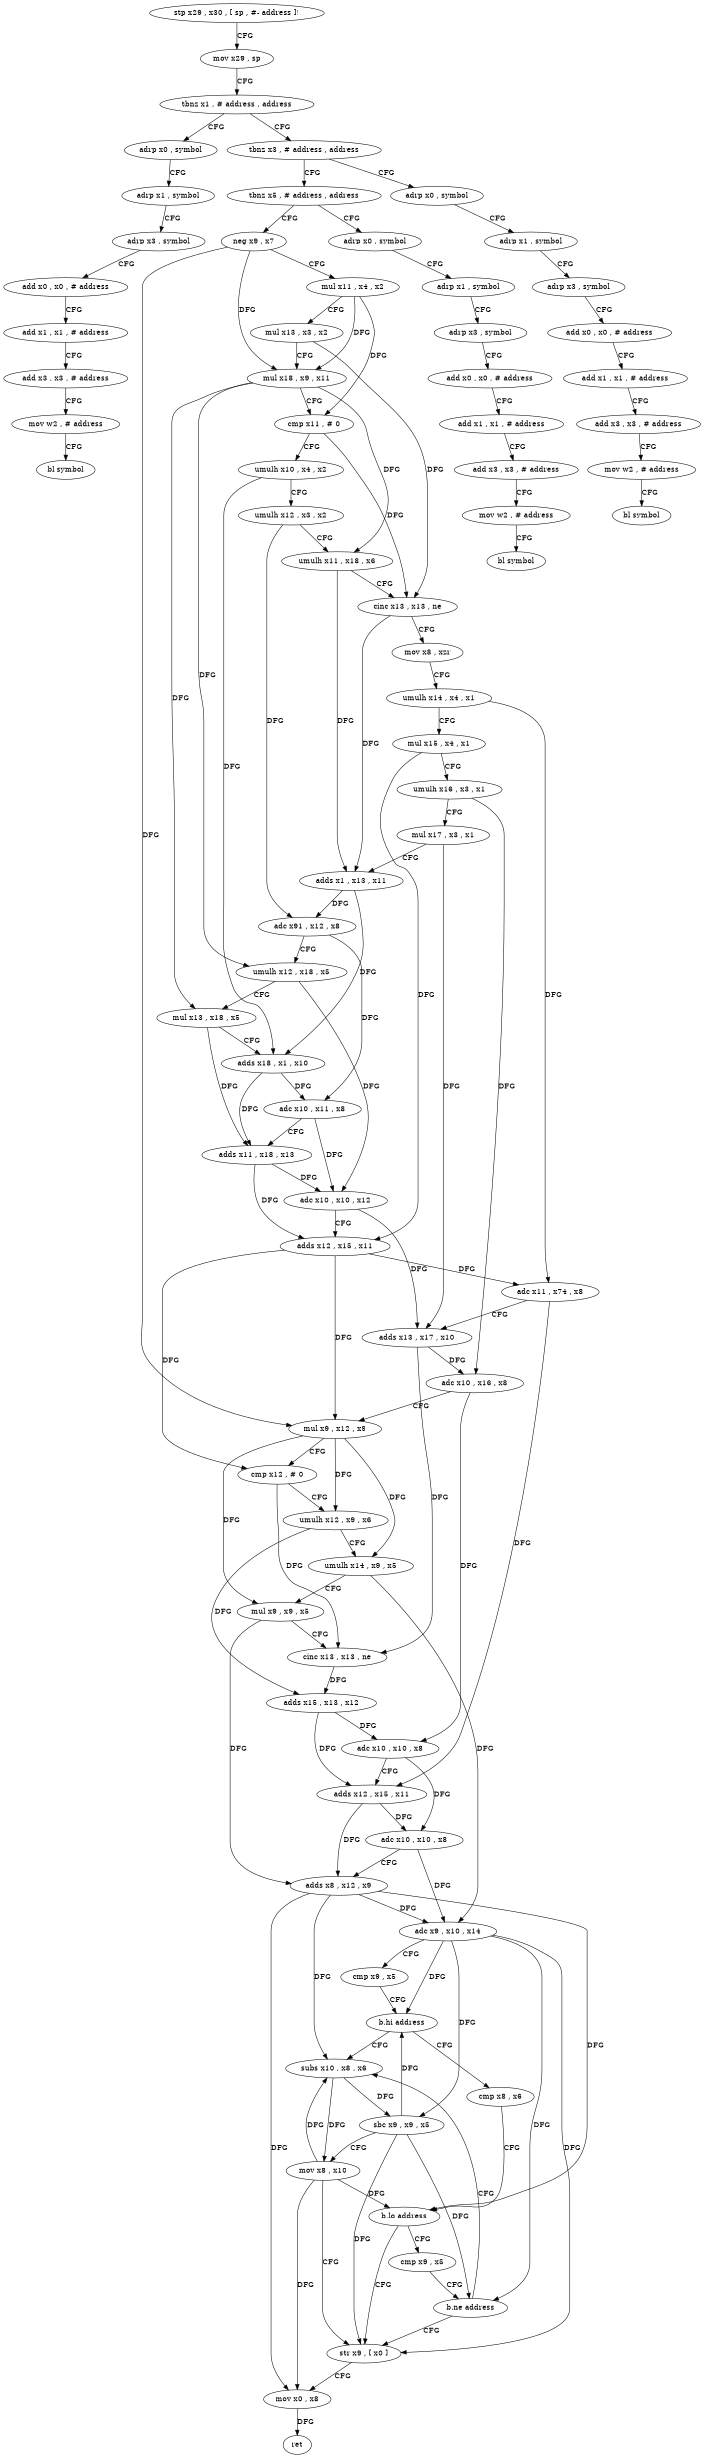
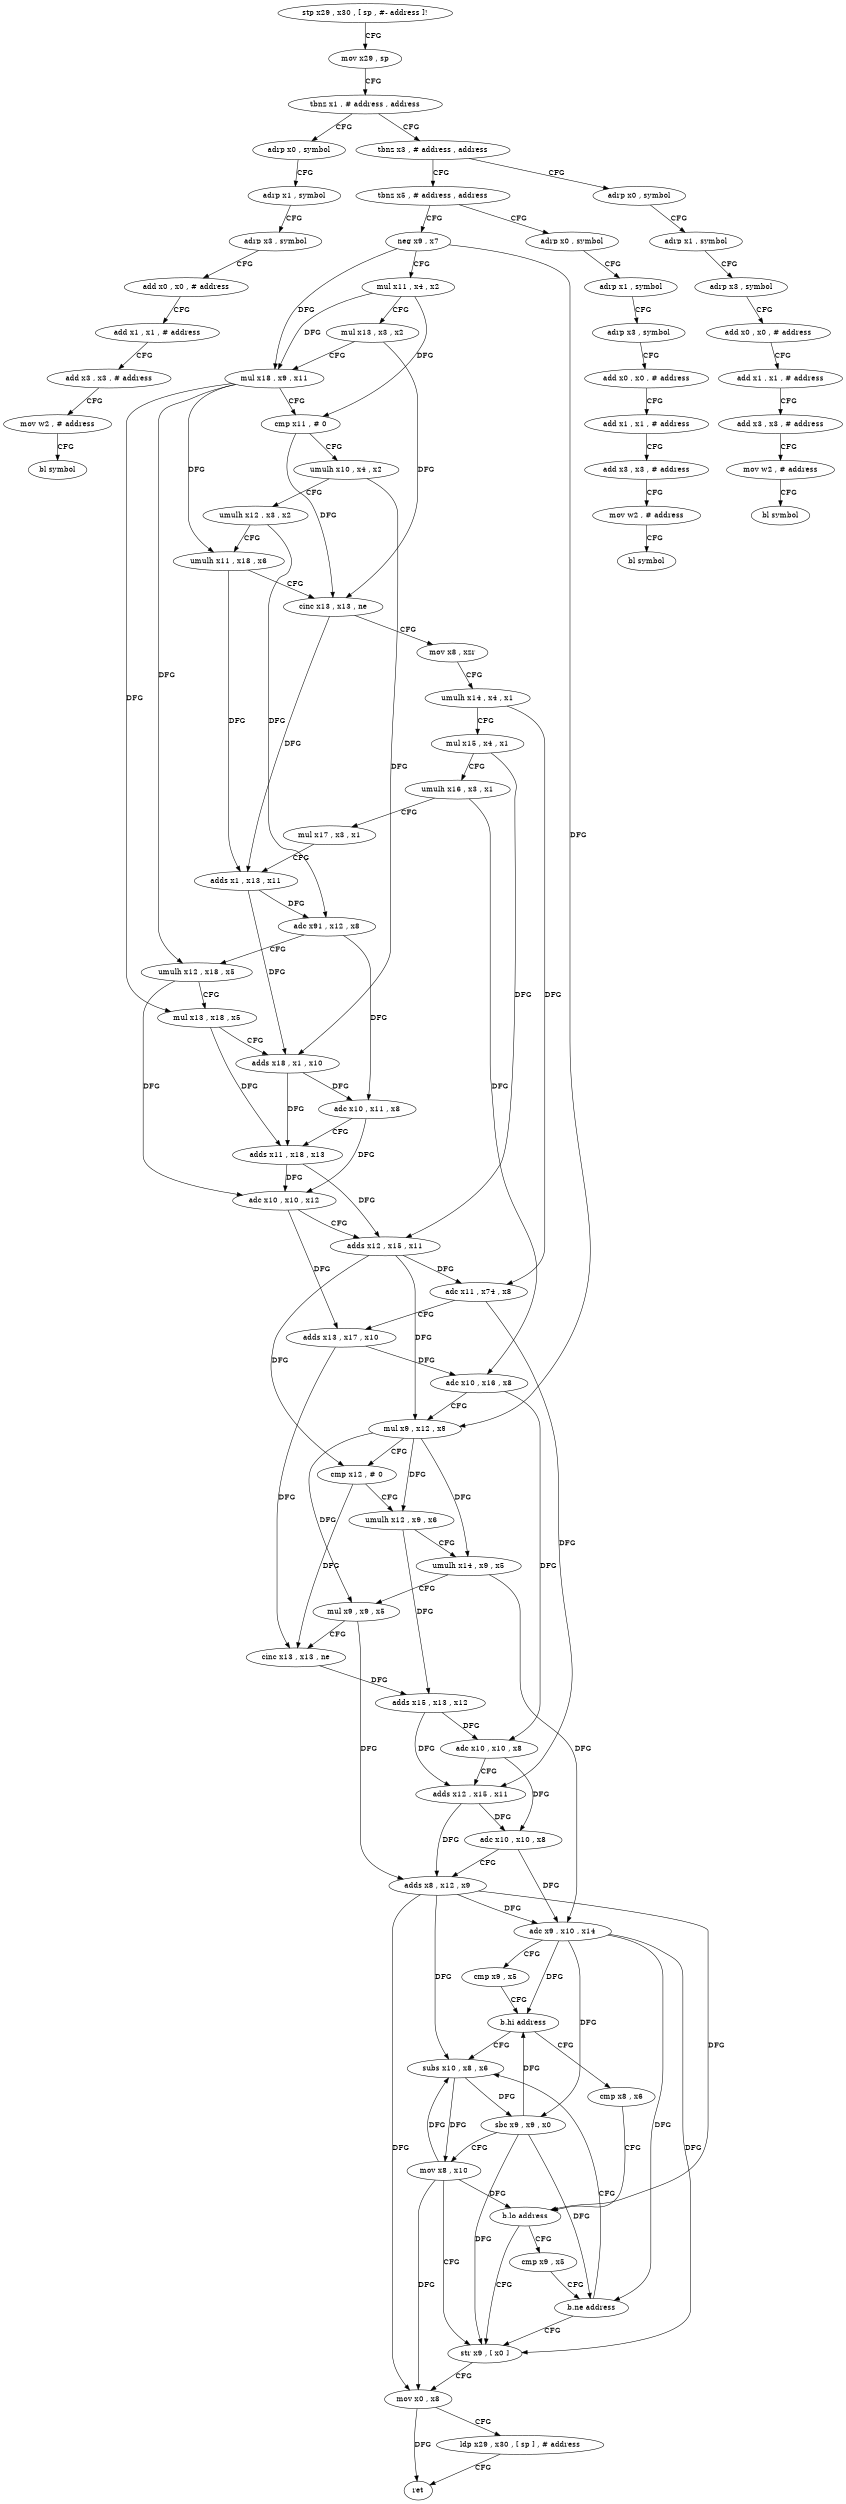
edge "mul x17 , x3 , x1" -> "adds x13 , x17 , x10": removed, label "DFG"
node "sbc x9 , x9 , x5": label "sbc x9 , x9 , x5" -> "sbc x9 , x9 , x0"
node "ldp x29 , x30 , [ sp ] , # address": added
